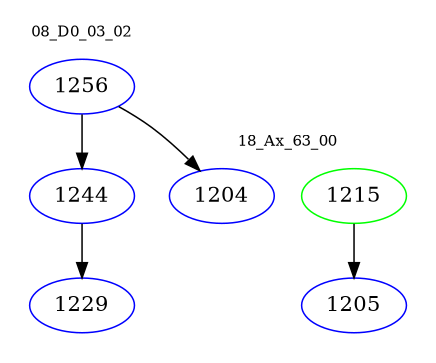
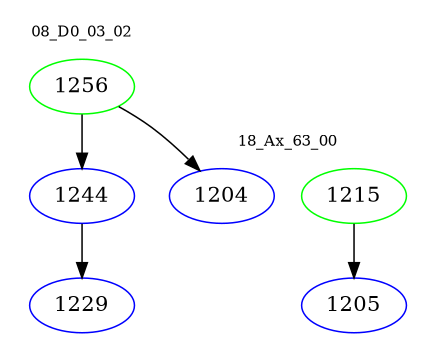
node "1256": color blue -> green
